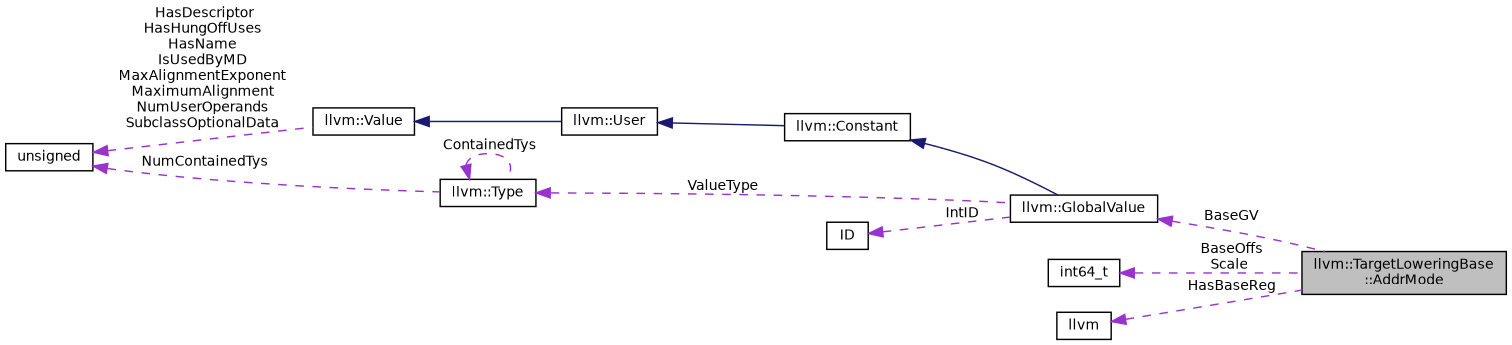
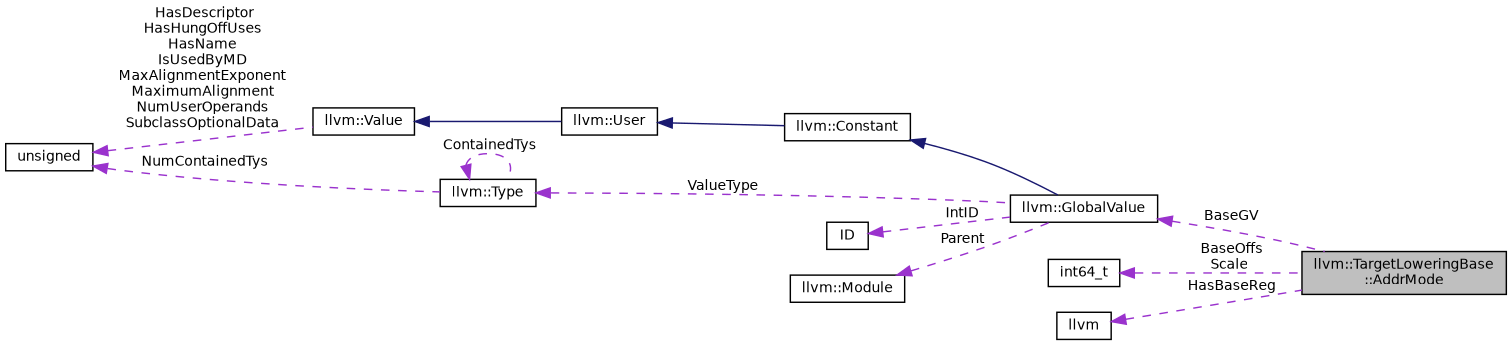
node "llvm::Module": added
